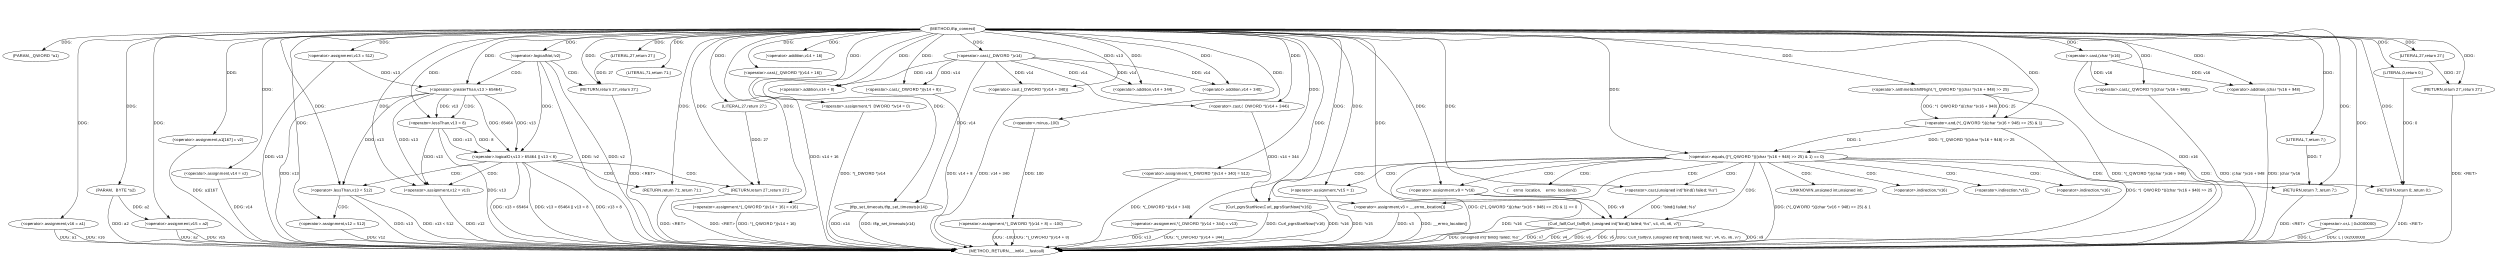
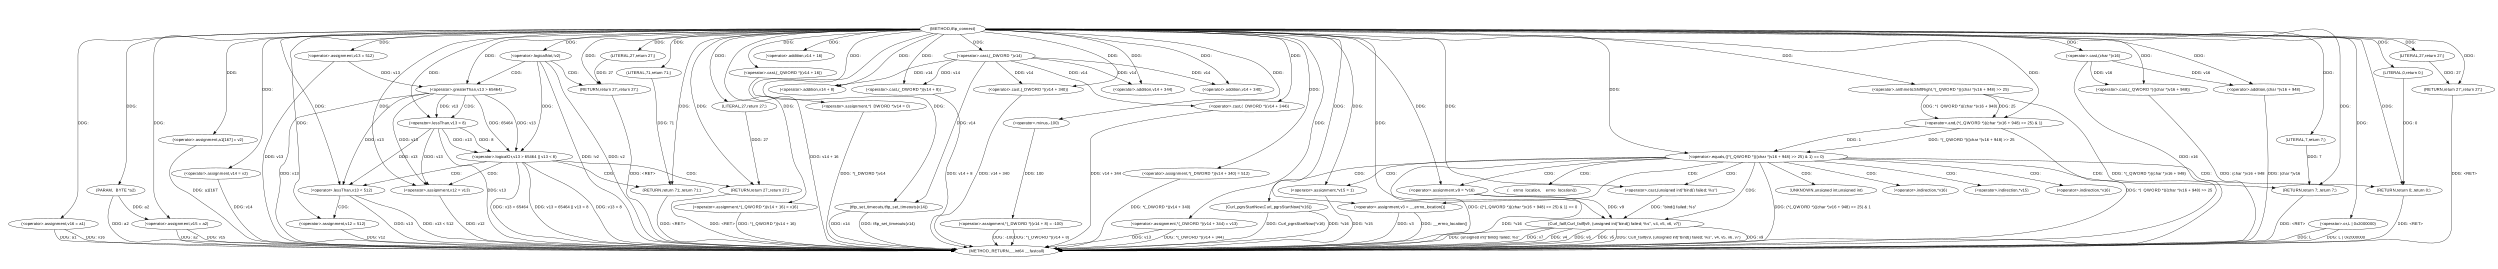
node "(PARAM,_QWORD *a1)": removed
edge "(METHOD,tftp_connect)" -> "(<operator>.cast,(_DWORD *)(v14 + 340))": label "DDG: v13" -> "DDG: "
edge "(LITERAL,71,return 71;)" -> "(RETURN,return 71;,return 71;)": added, label "DDG: 71"
edge "(<operator>.lessThan,v13 < 8)" -> "(<operator>.lessThan,v13 < 512)": added, label "DDG: v13"
edge "(<operator>.cast,(_DWORD *)(v14 + 344))" -> "(Curl_pgrsStartNow,Curl_pgrsStartNow(*v16))": now "(<operator>.cast,(_DWORD *)(v14 + 344))" -> "(METHOD_RETURN,__int64 __fastcall)"
